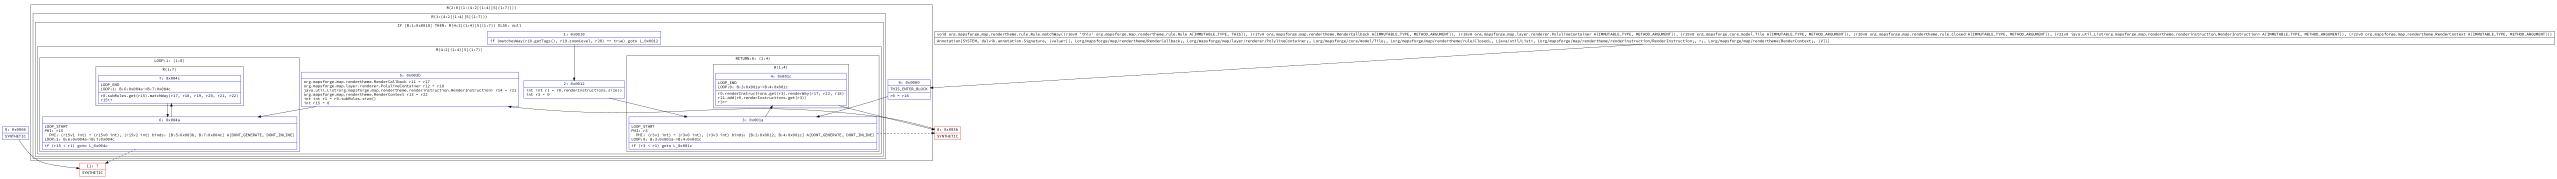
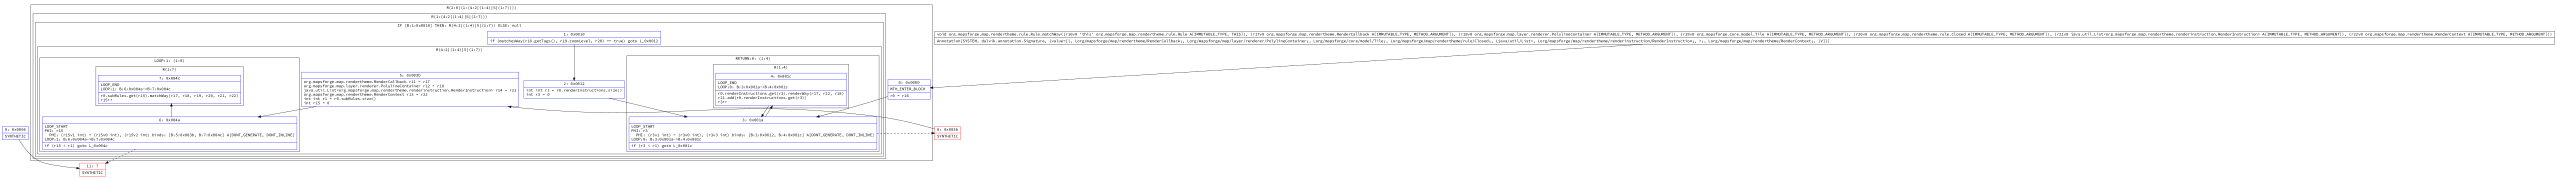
node "0: 0x0000": text "THIS_ENTER_BLOCK" -> "MTH_ENTER_BLOCK"
edge "7: 0x004c" -> "6: 0x004a": removed
edge "4: 0x001c" -> "8: 0x003b": now "4: 0x001c" -> "3: 0x001a"
